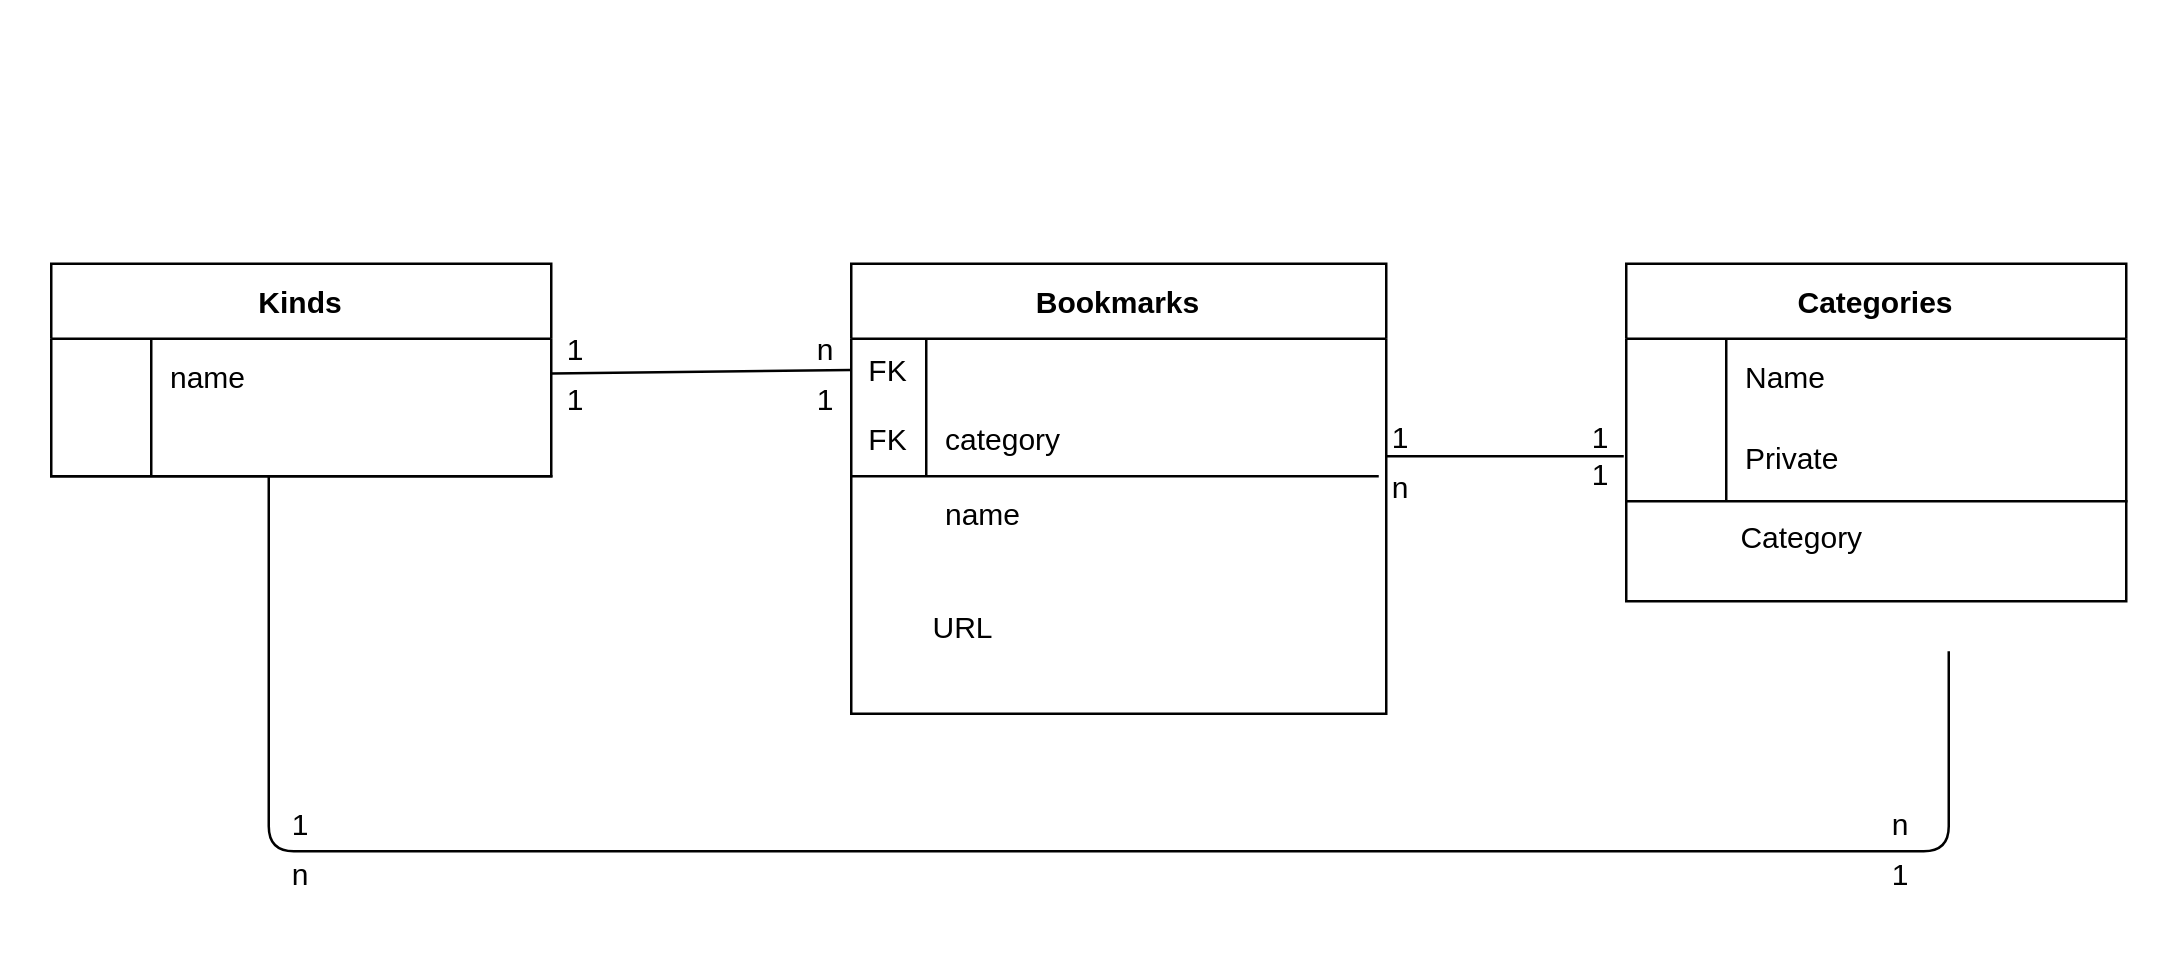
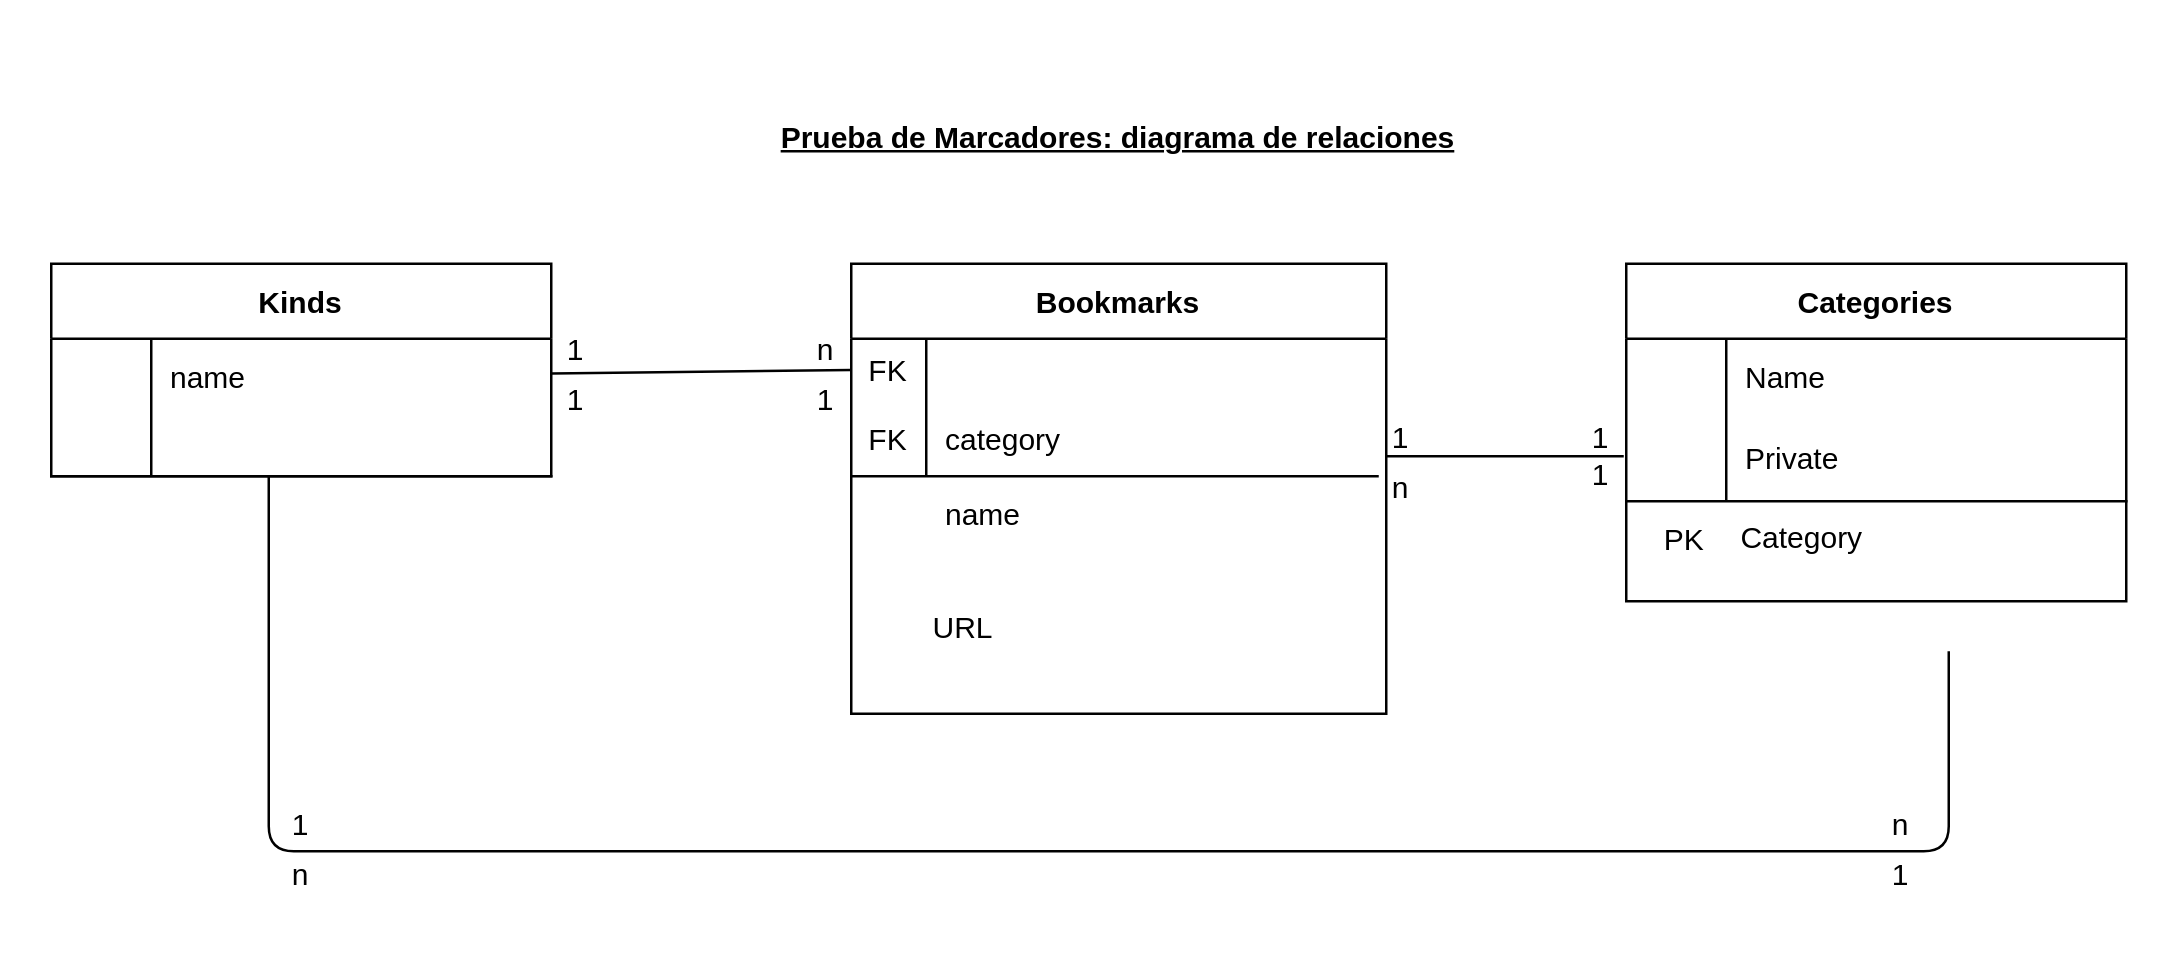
node "Prueba de Marcadores: diagrama de relaciones": added
node "PK": added
